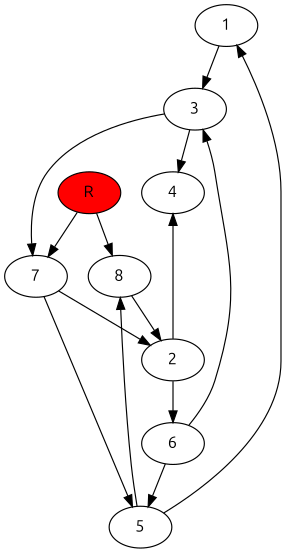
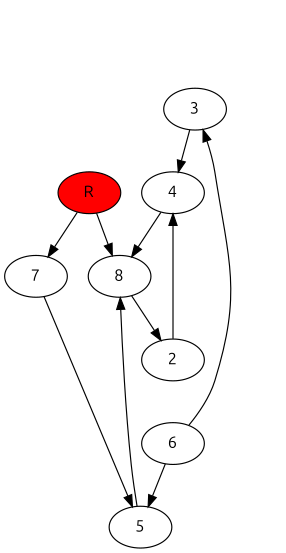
node "1": removed
edge "3" -> "7": removed
edge "4" -> "8": added
edge "7" -> "2": removed
edge "2" -> "6": removed
